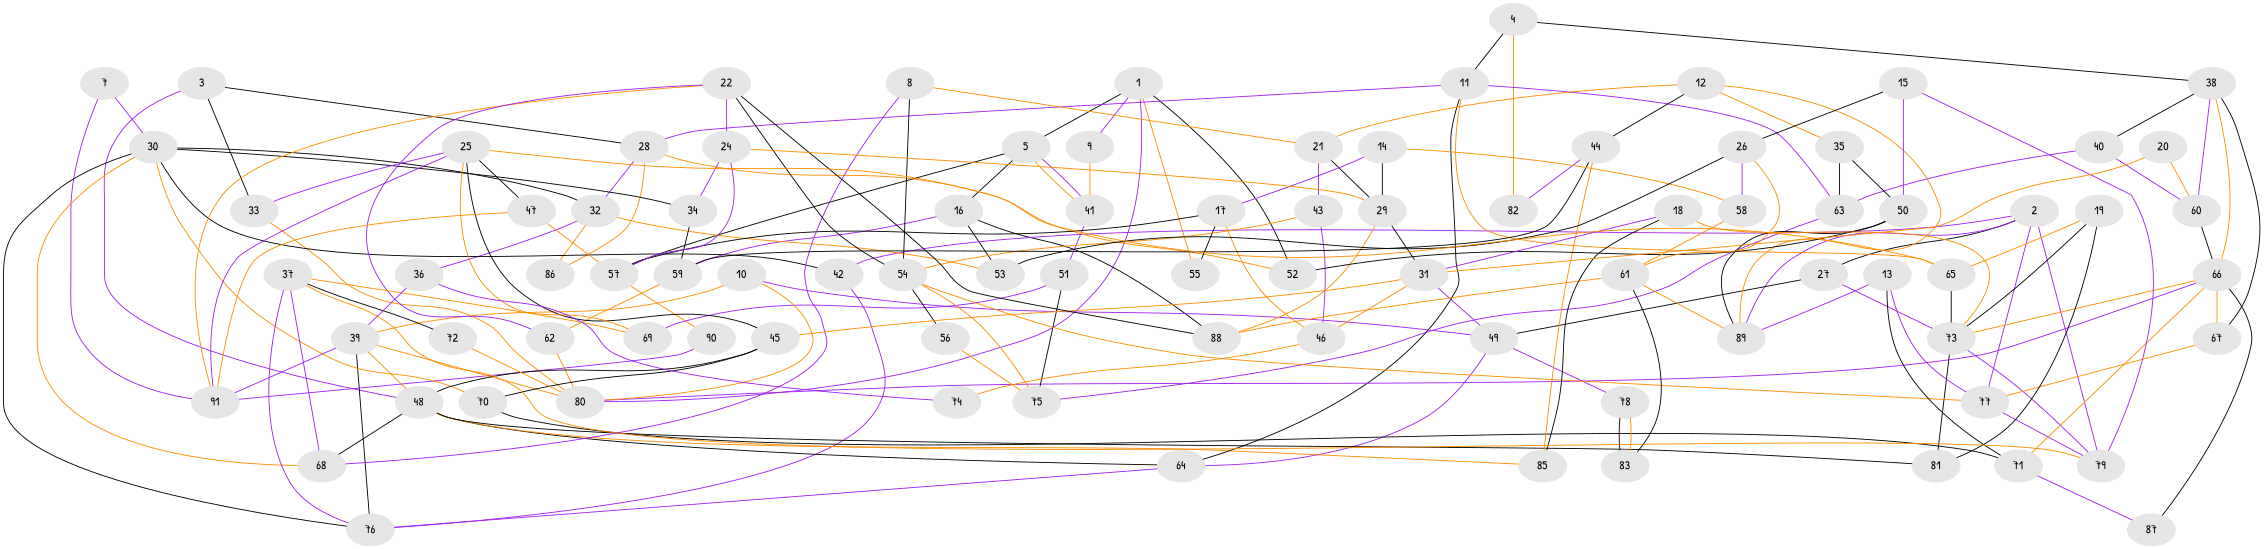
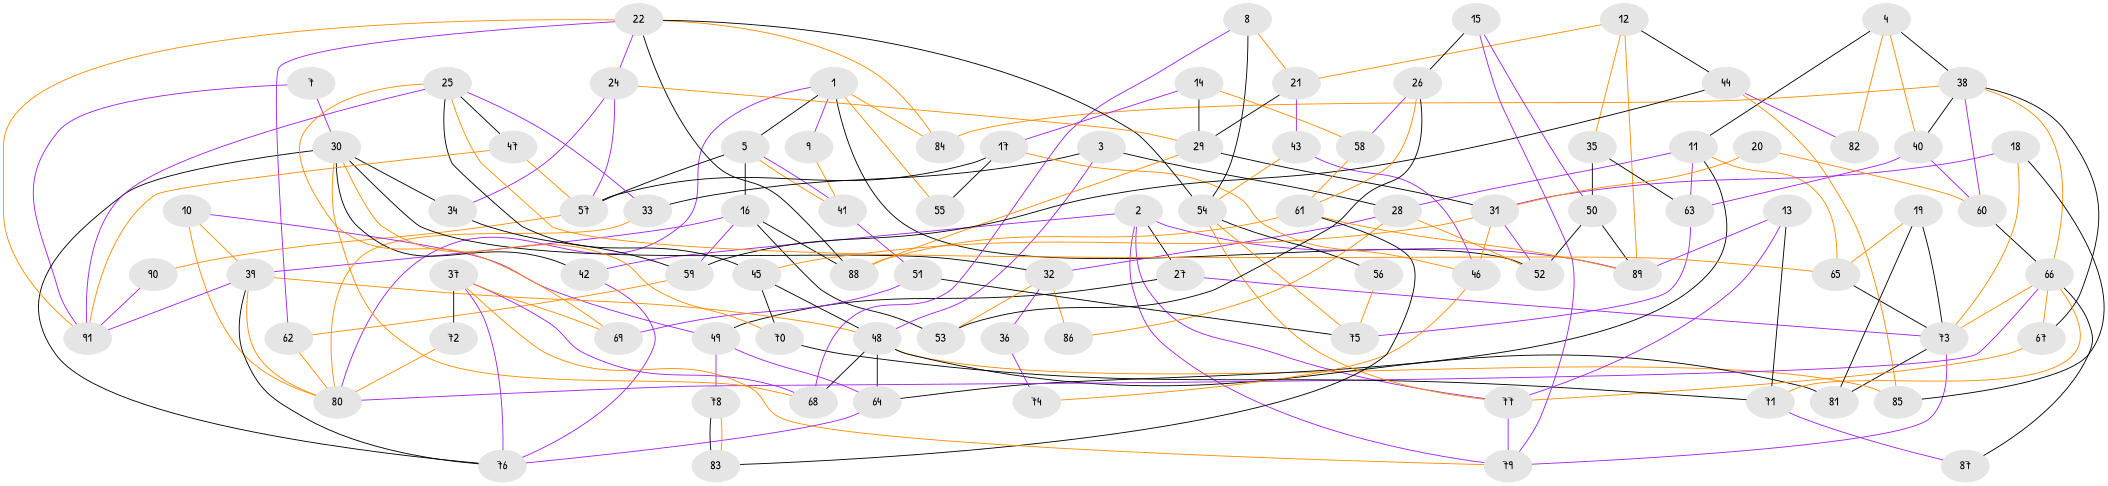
edge "4" -- "40": added
node "84": added
edge "36" -- "39": now "16" -- "39"
edge "31" -- "49": now "31" -- "52"
